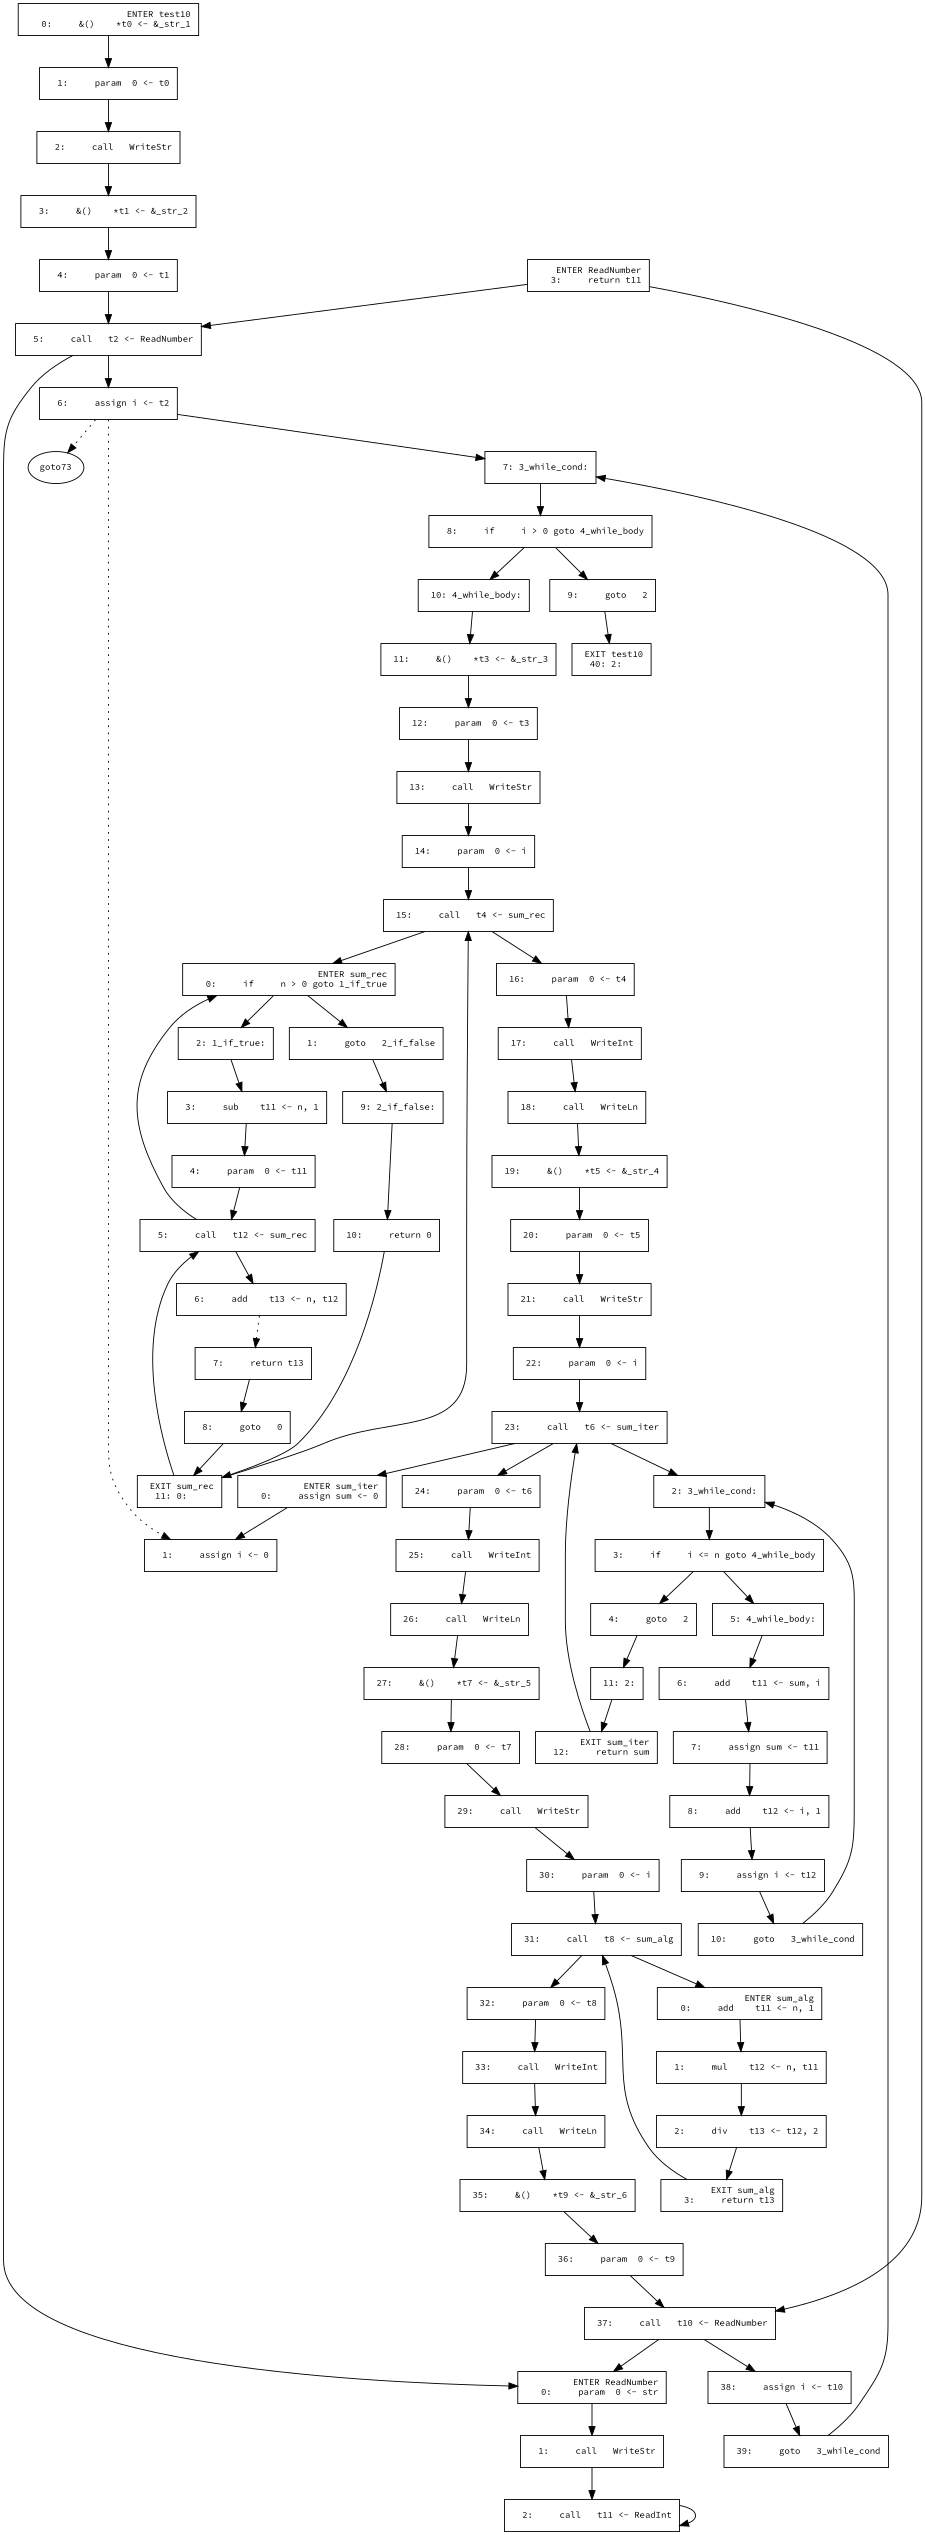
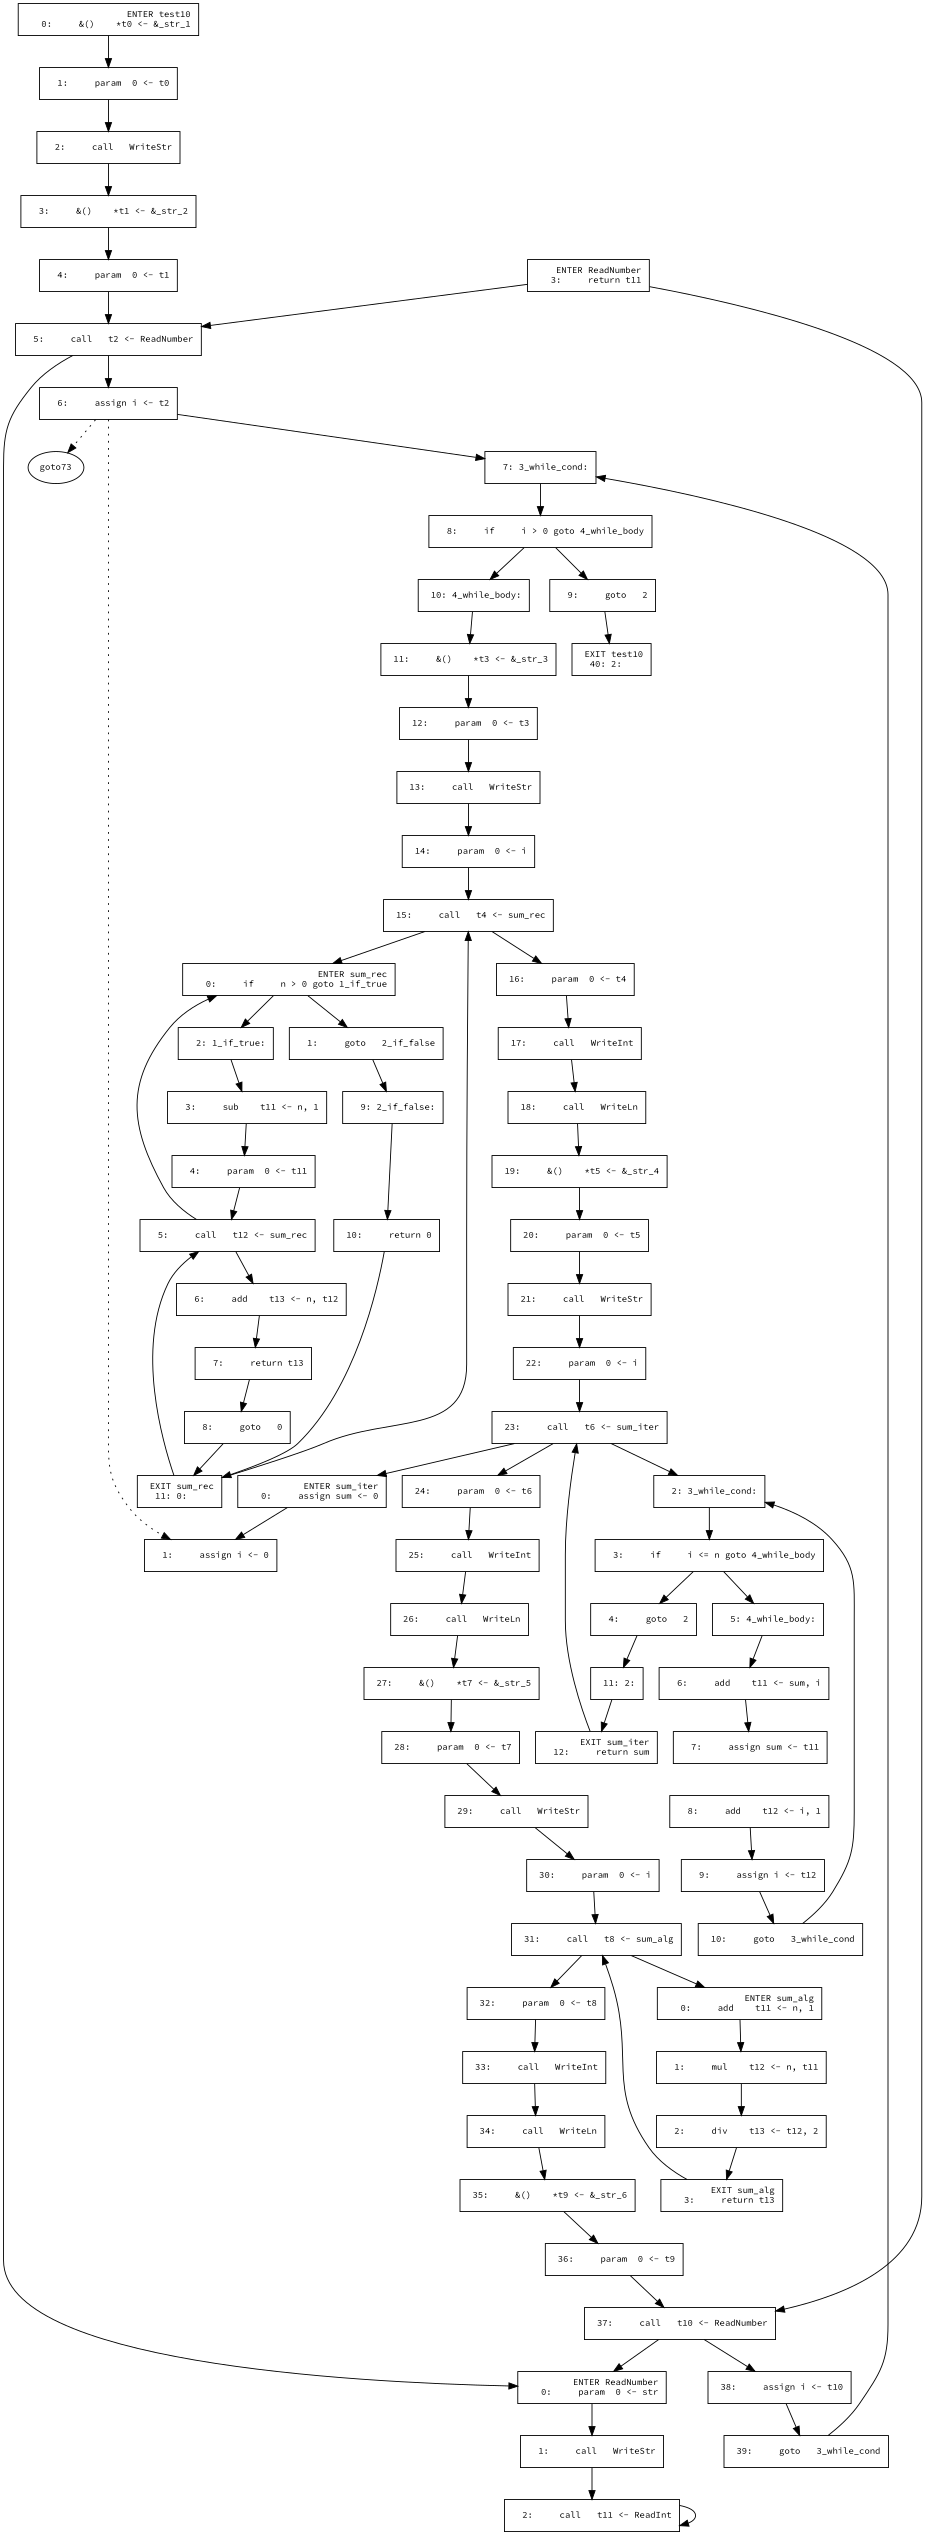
edge "6:     add    t13 <- n, t12" -> "7:     return t13": style dotted -> solid
edge "7:     assign sum <- t11" -> "8:     add    t12 <- i, 1": removed
